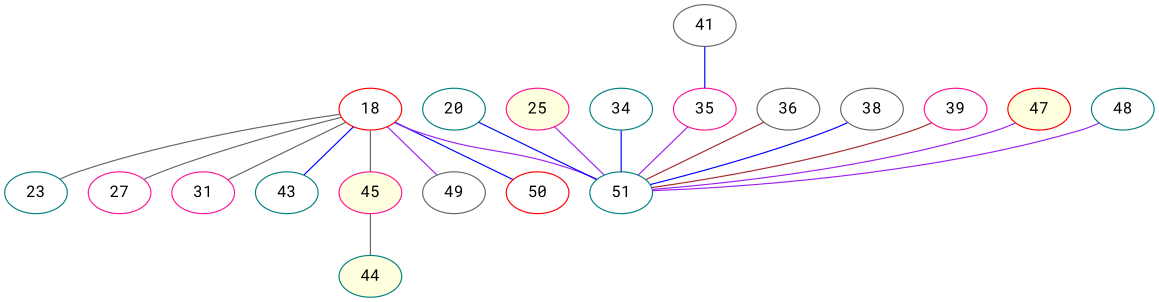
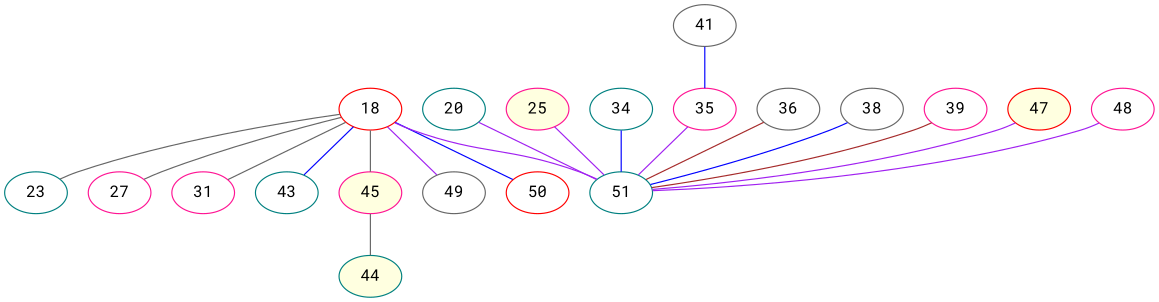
node "48": color teal -> deeppink
edge "20" -- "51": color blue -> purple
